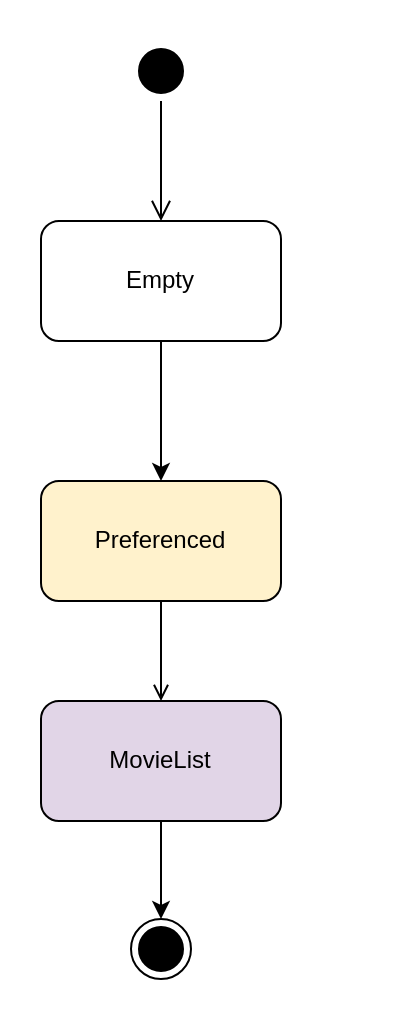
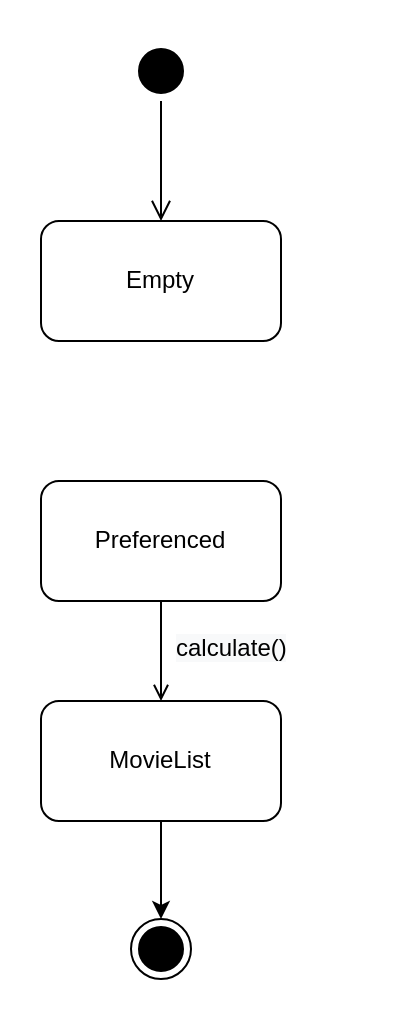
edge "Empty" -> "Preferenced": removed
node "Preferenced": fillcolor #fff2cc -> #ffffff
node "calculate()": added
node "MovieList": fillcolor #e1d5e7 -> #ffffff
